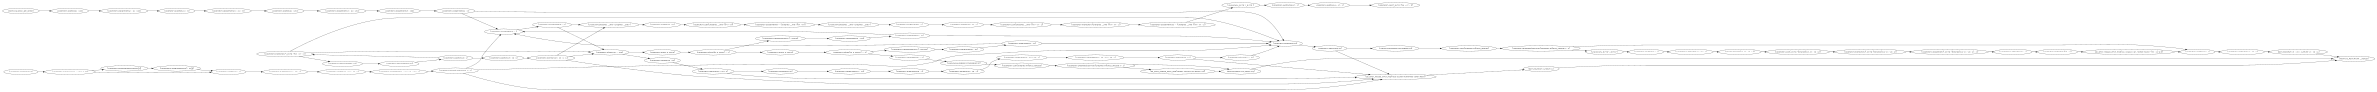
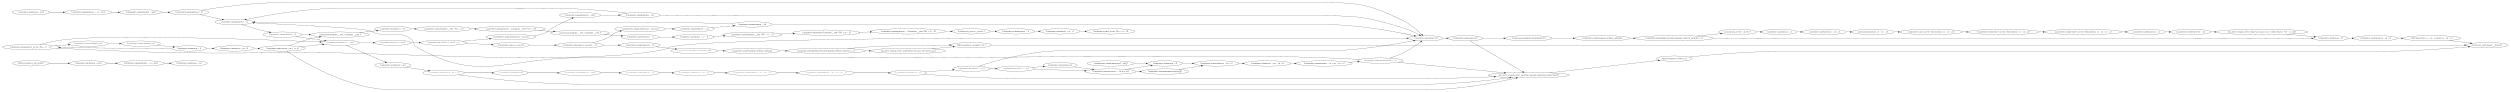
node "(<operator>.assignment,v3 = a1 + 44)": removed
edge "(<operator>.indirectIndexAccess,v9[1])" -> "(<operators>.assignmentOr,v6 |= v9[1])": now "(<operator>.indirectIndexAccess,v9[1])" -> "(<operator>.subtraction,v11 - v8 + 2)"
node "(<operator>.equals,v10 == 52)": added
